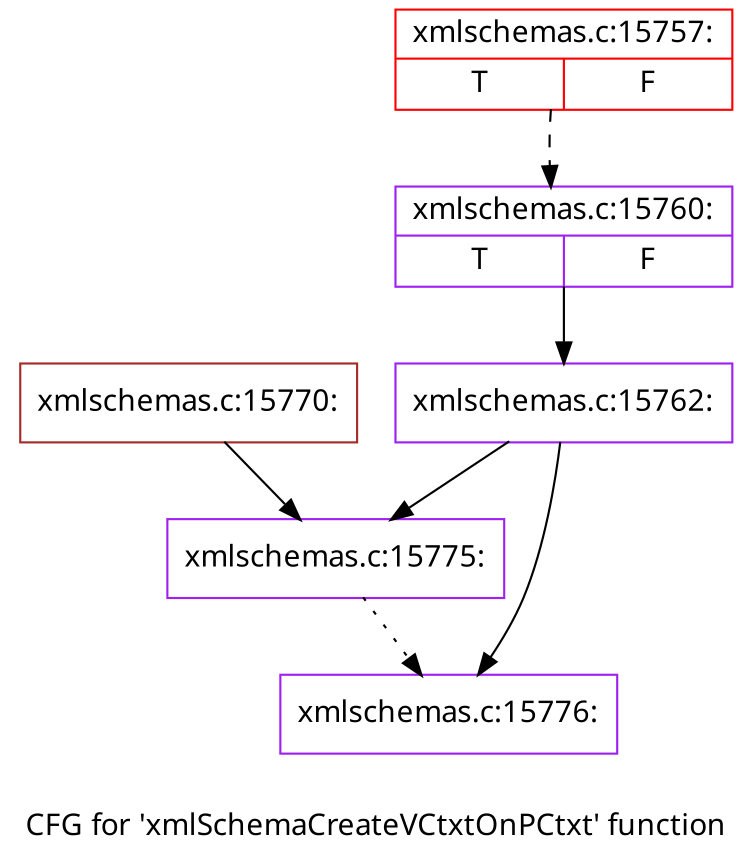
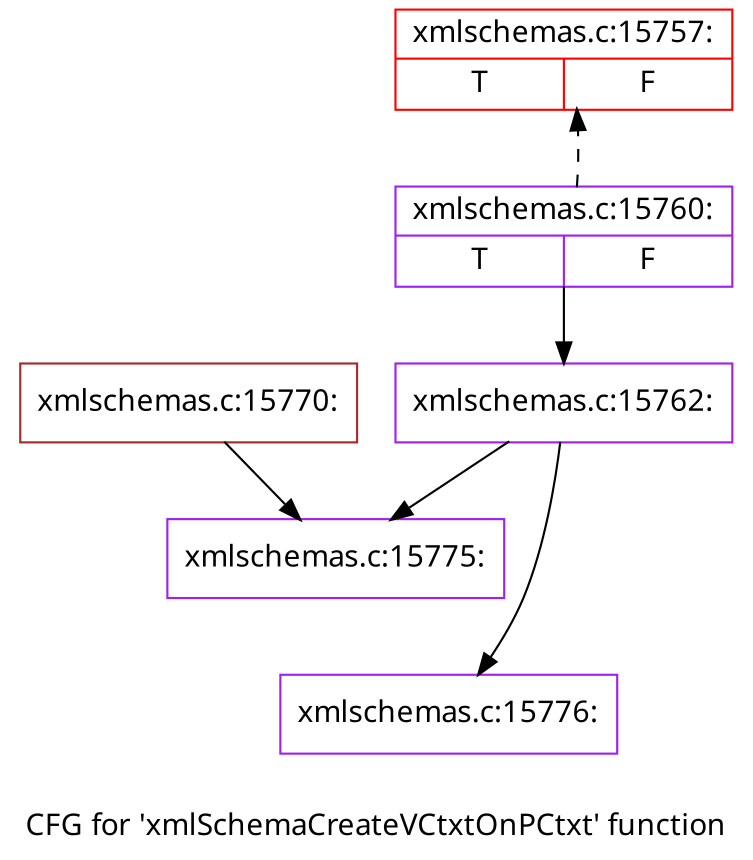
edge "xmlschemas.c:15757:" -> "xmlschemas.c:15760:": reversed
edge "xmlschemas.c:15775:" -> "xmlschemas.c:15776:": removed
